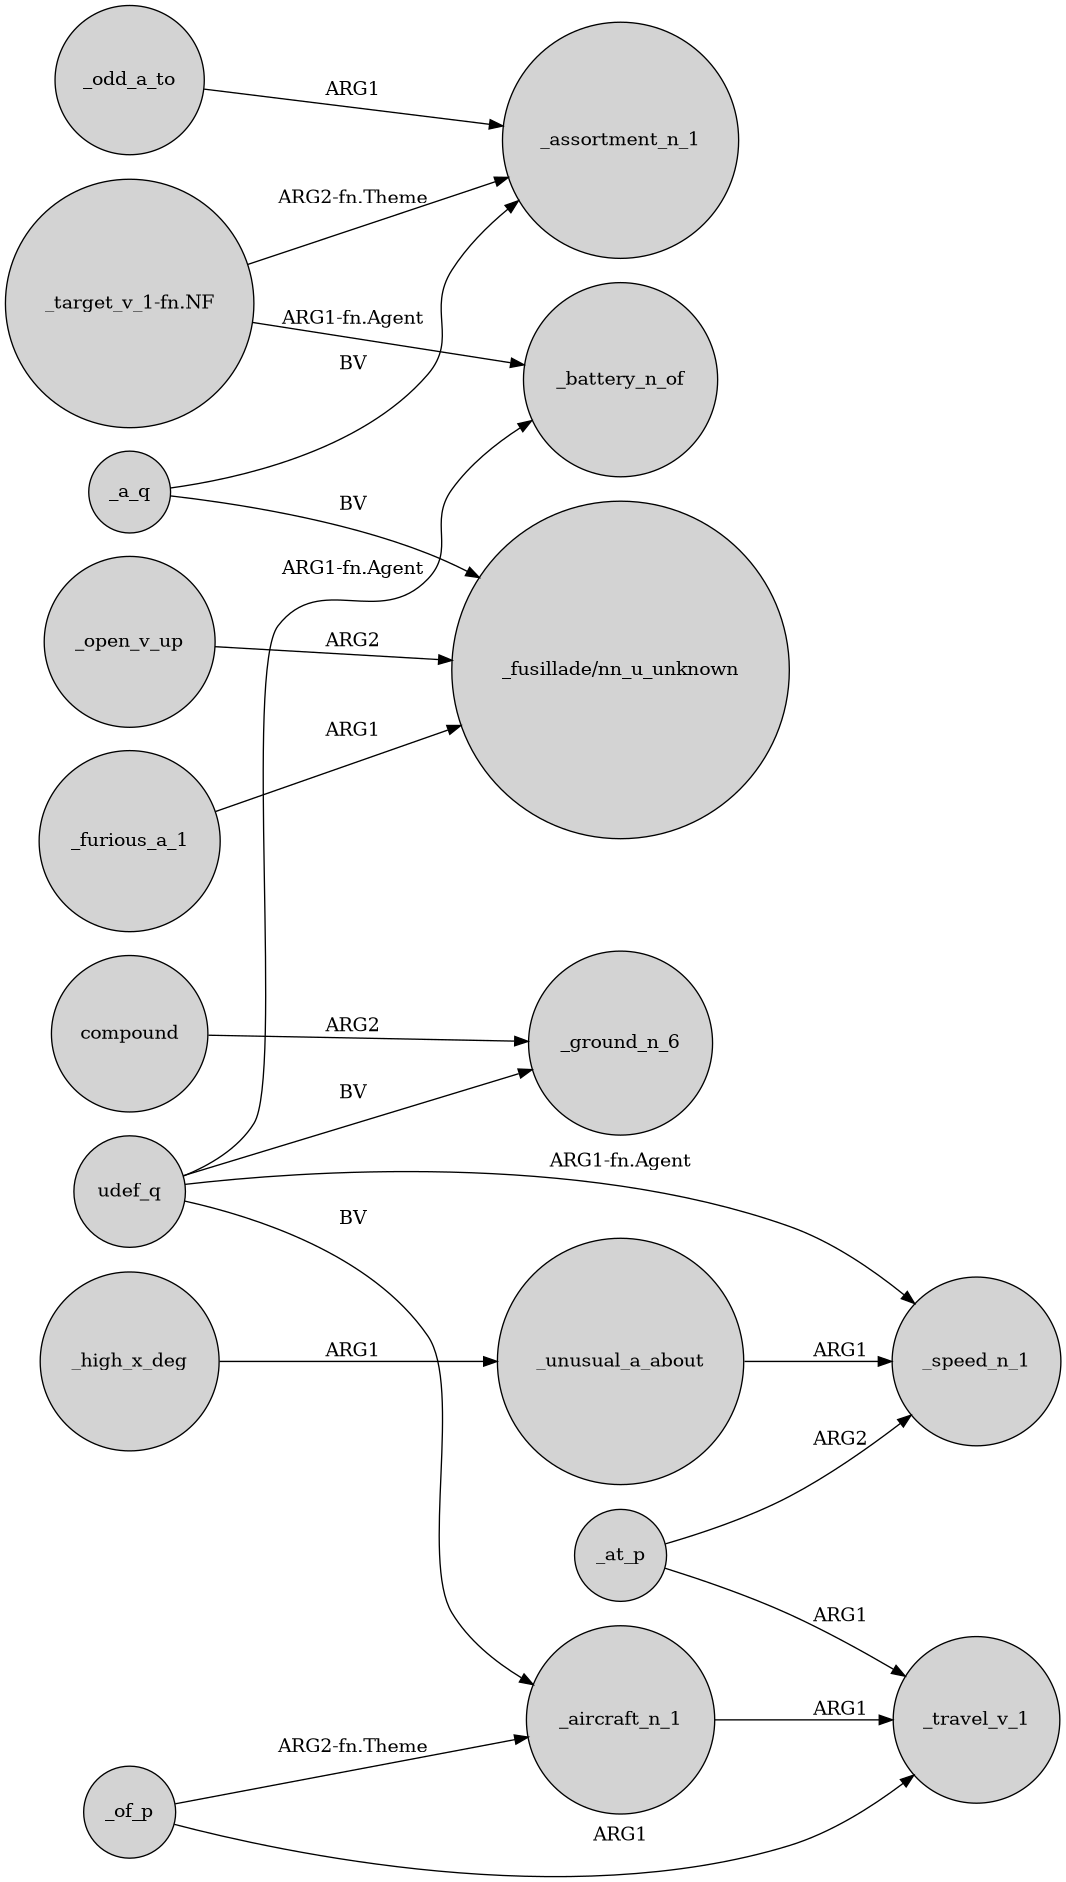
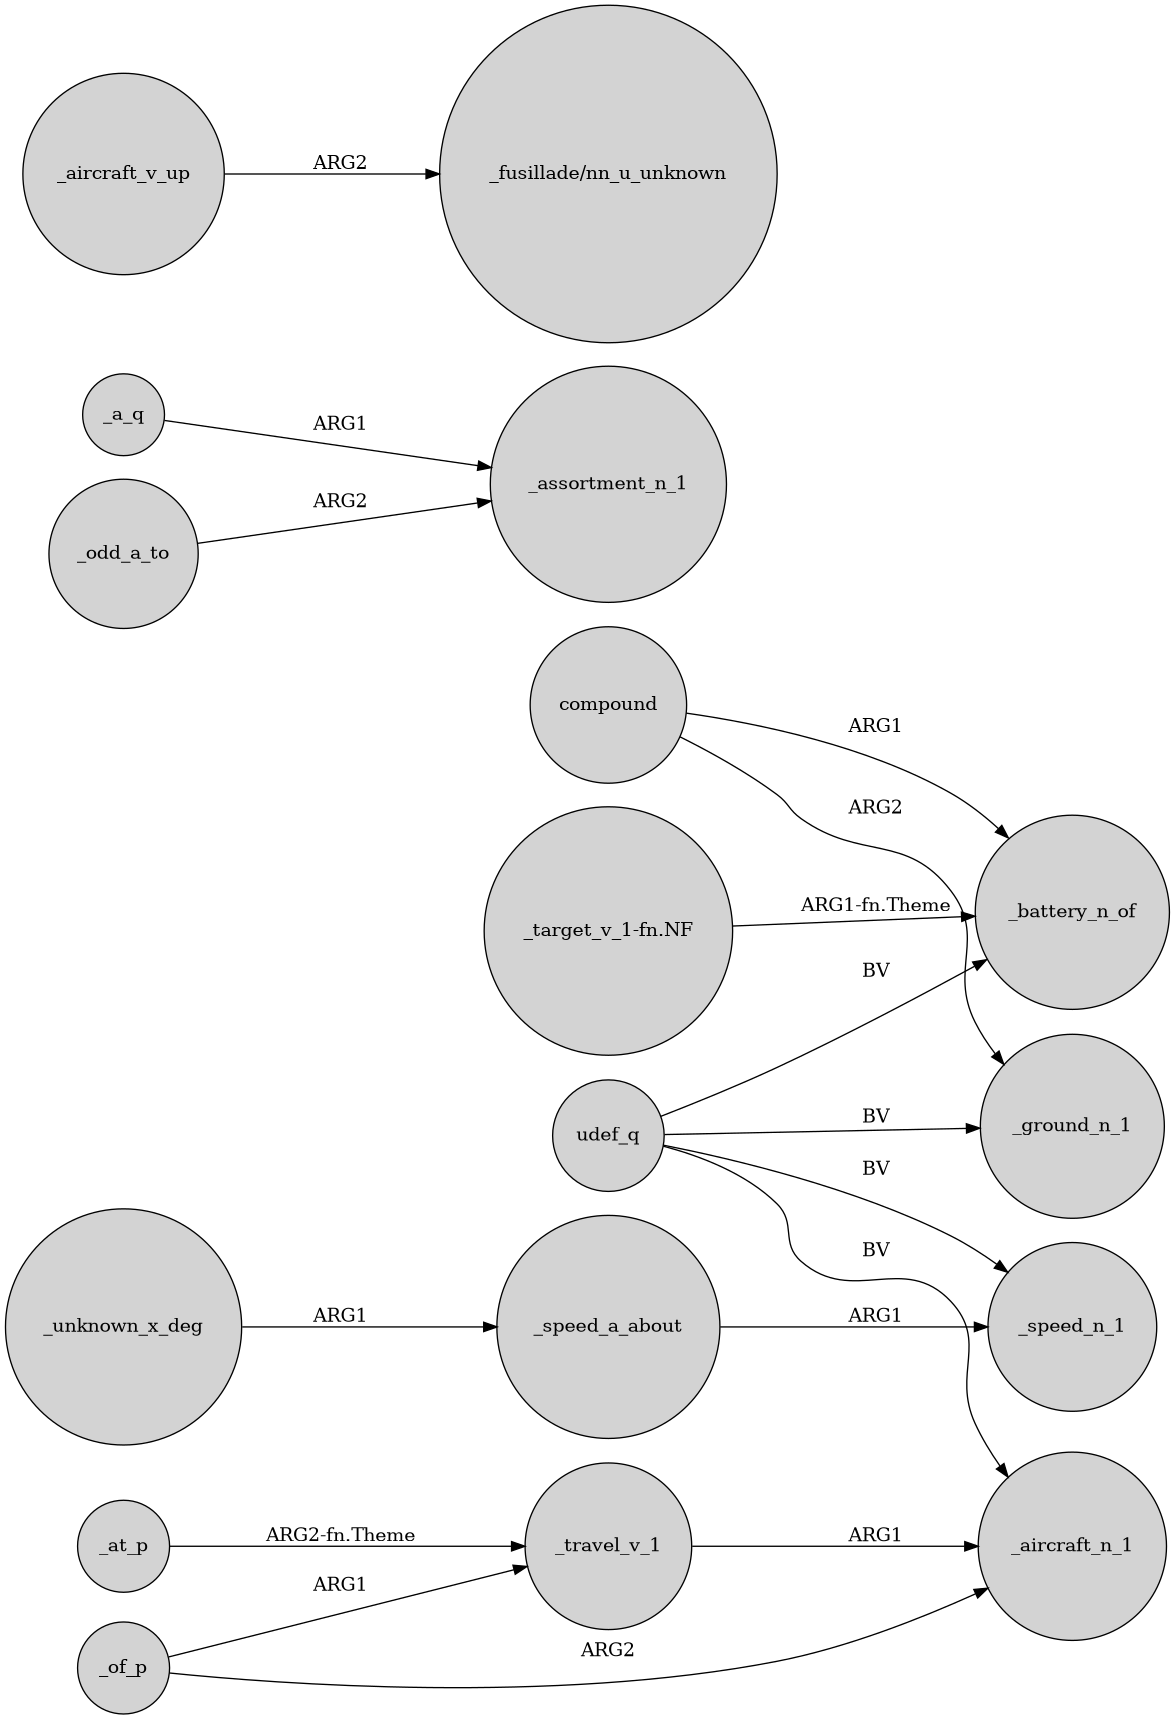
edge "_odd_a_to" -> "_assortment_n_1": label "ARG1" -> "ARG2"
edge "_target_v_1-fn.NF" -> "_assortment_n_1": removed, label "ARG2-fn.Theme"
edge "_target_v_1-fn.NF" -> "_battery_n_of": label "ARG1-fn.Agent" -> "ARG1-fn.Theme"
edge "_a_q" -> "_assortment_n_1": label "BV" -> "ARG1"
edge "_a_q" -> "_fusillade/nn_u_unknown": removed, label "BV"
edge "udef_q" -> "_battery_n_of": label "ARG1-fn.Agent" -> "BV"
node "_open_v_up": label "_open_v_up" -> "_aircraft_v_up"
edge "compound" -> "_battery_n_of": added, label "ARG1"
node "_furious_a_1": removed
node "_ground_n_6": label "_ground_n_6" -> "_ground_n_1"
edge "udef_q" -> "_speed_n_1": label "ARG1-fn.Agent" -> "BV"
node "_high_x_deg": label "_high_x_deg" -> "_unknown_x_deg"
node "_unusual_a_about": label "_unusual_a_about" -> "_speed_a_about"
edge "_at_p" -> "_speed_n_1": removed, label "ARG2"
edge "_at_p" -> "_travel_v_1": label "ARG1" -> "ARG2-fn.Theme"
edge "_aircraft_n_1" -> "_travel_v_1": reversed
edge "_of_p" -> "_aircraft_n_1": label "ARG2-fn.Theme" -> "ARG2"
